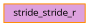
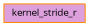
node "stride_stride_r": label "stride_stride_r" -> "kernel_stride_r"
